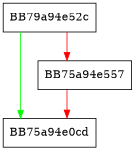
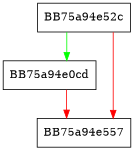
node "BB79a94e52c": label "BB79a94e52c" -> "BB75a94e52c"
edge "BB75a94e557" -> "BB75a94e0cd": reversed
